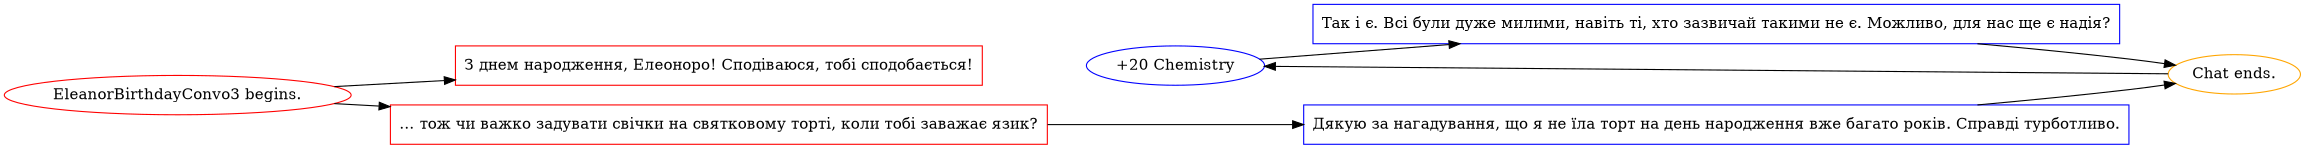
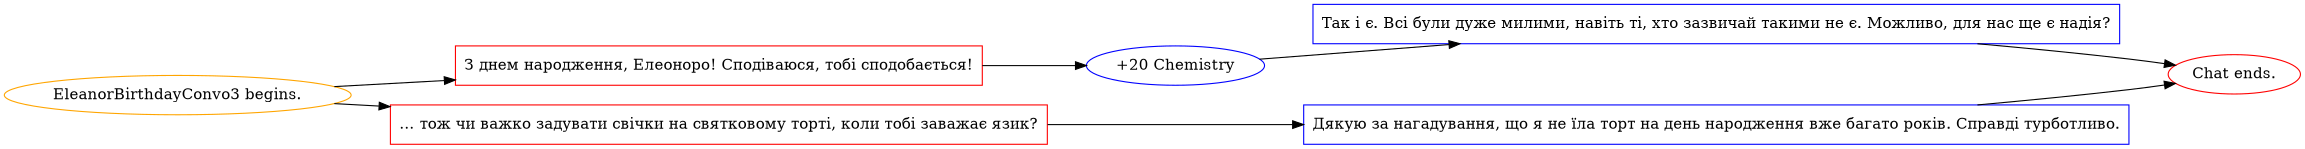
edge "Chat ends." -> "+20 Chemistry": now "З днем народження, Елеоноро! Сподіваюся, тобі сподобається!" -> "+20 Chemistry"
node "Chat ends.": color orange -> red
node "EleanorBirthdayConvo3 begins.": color red -> orange
